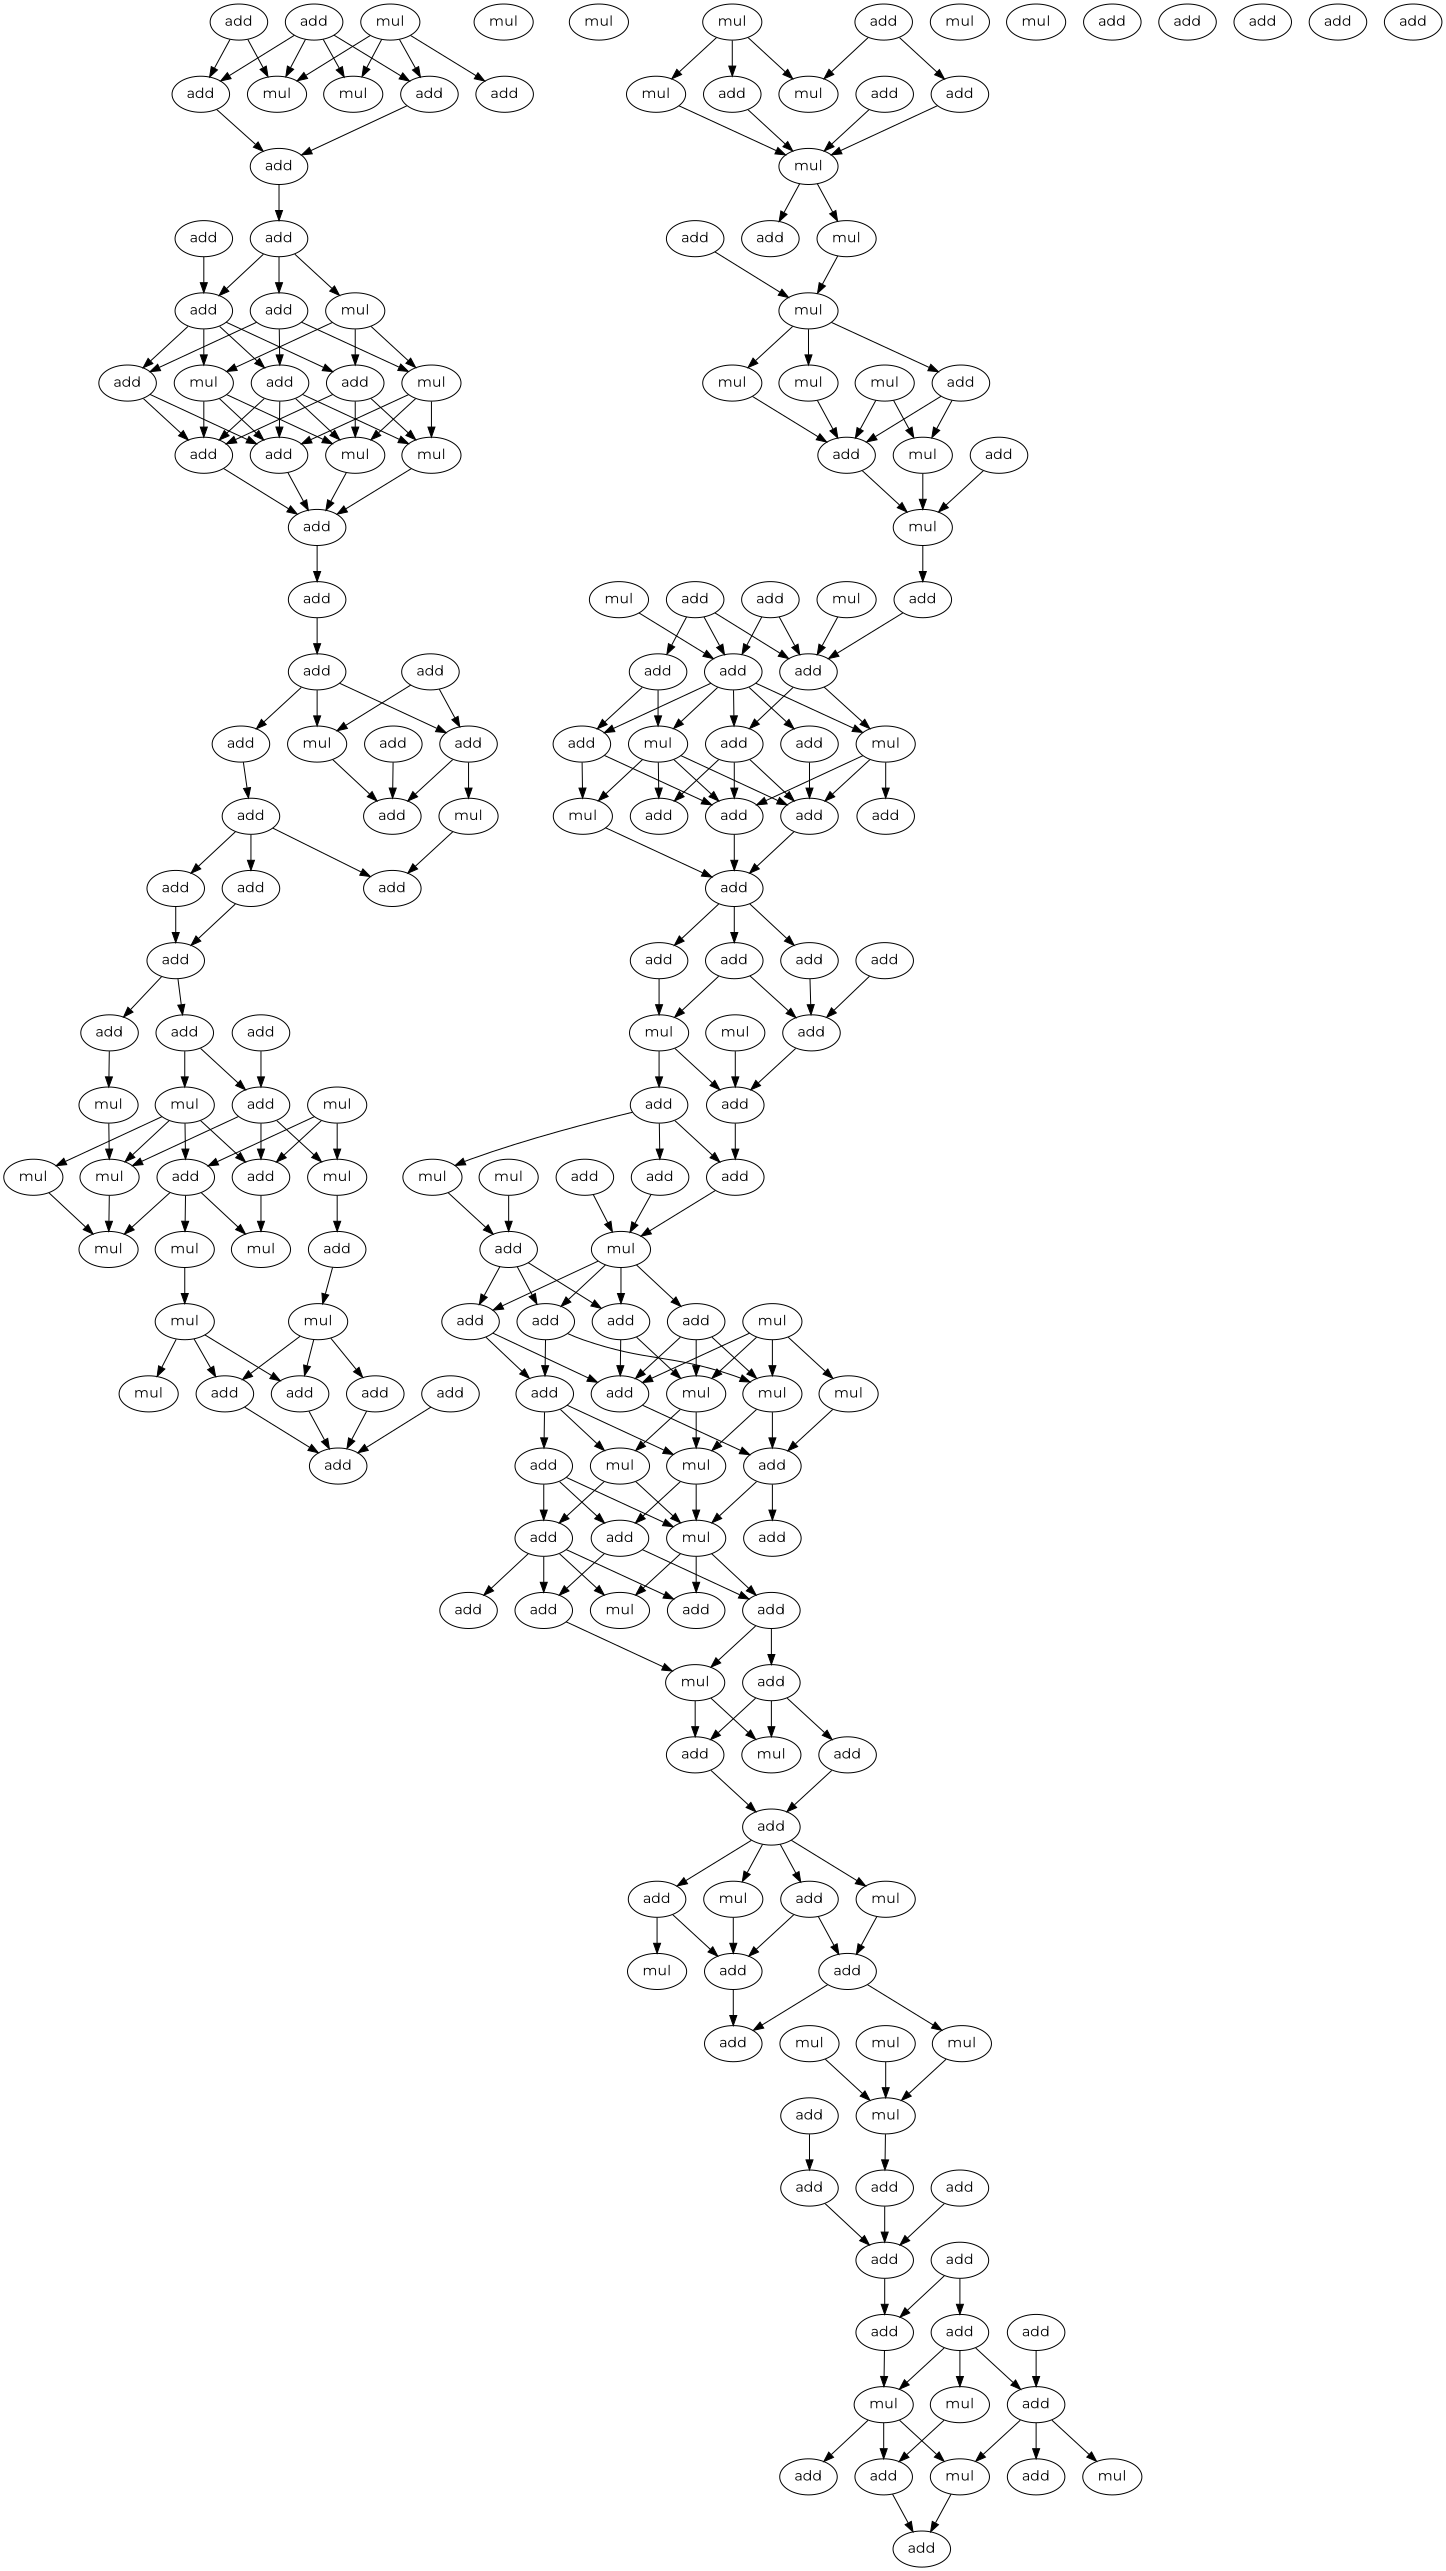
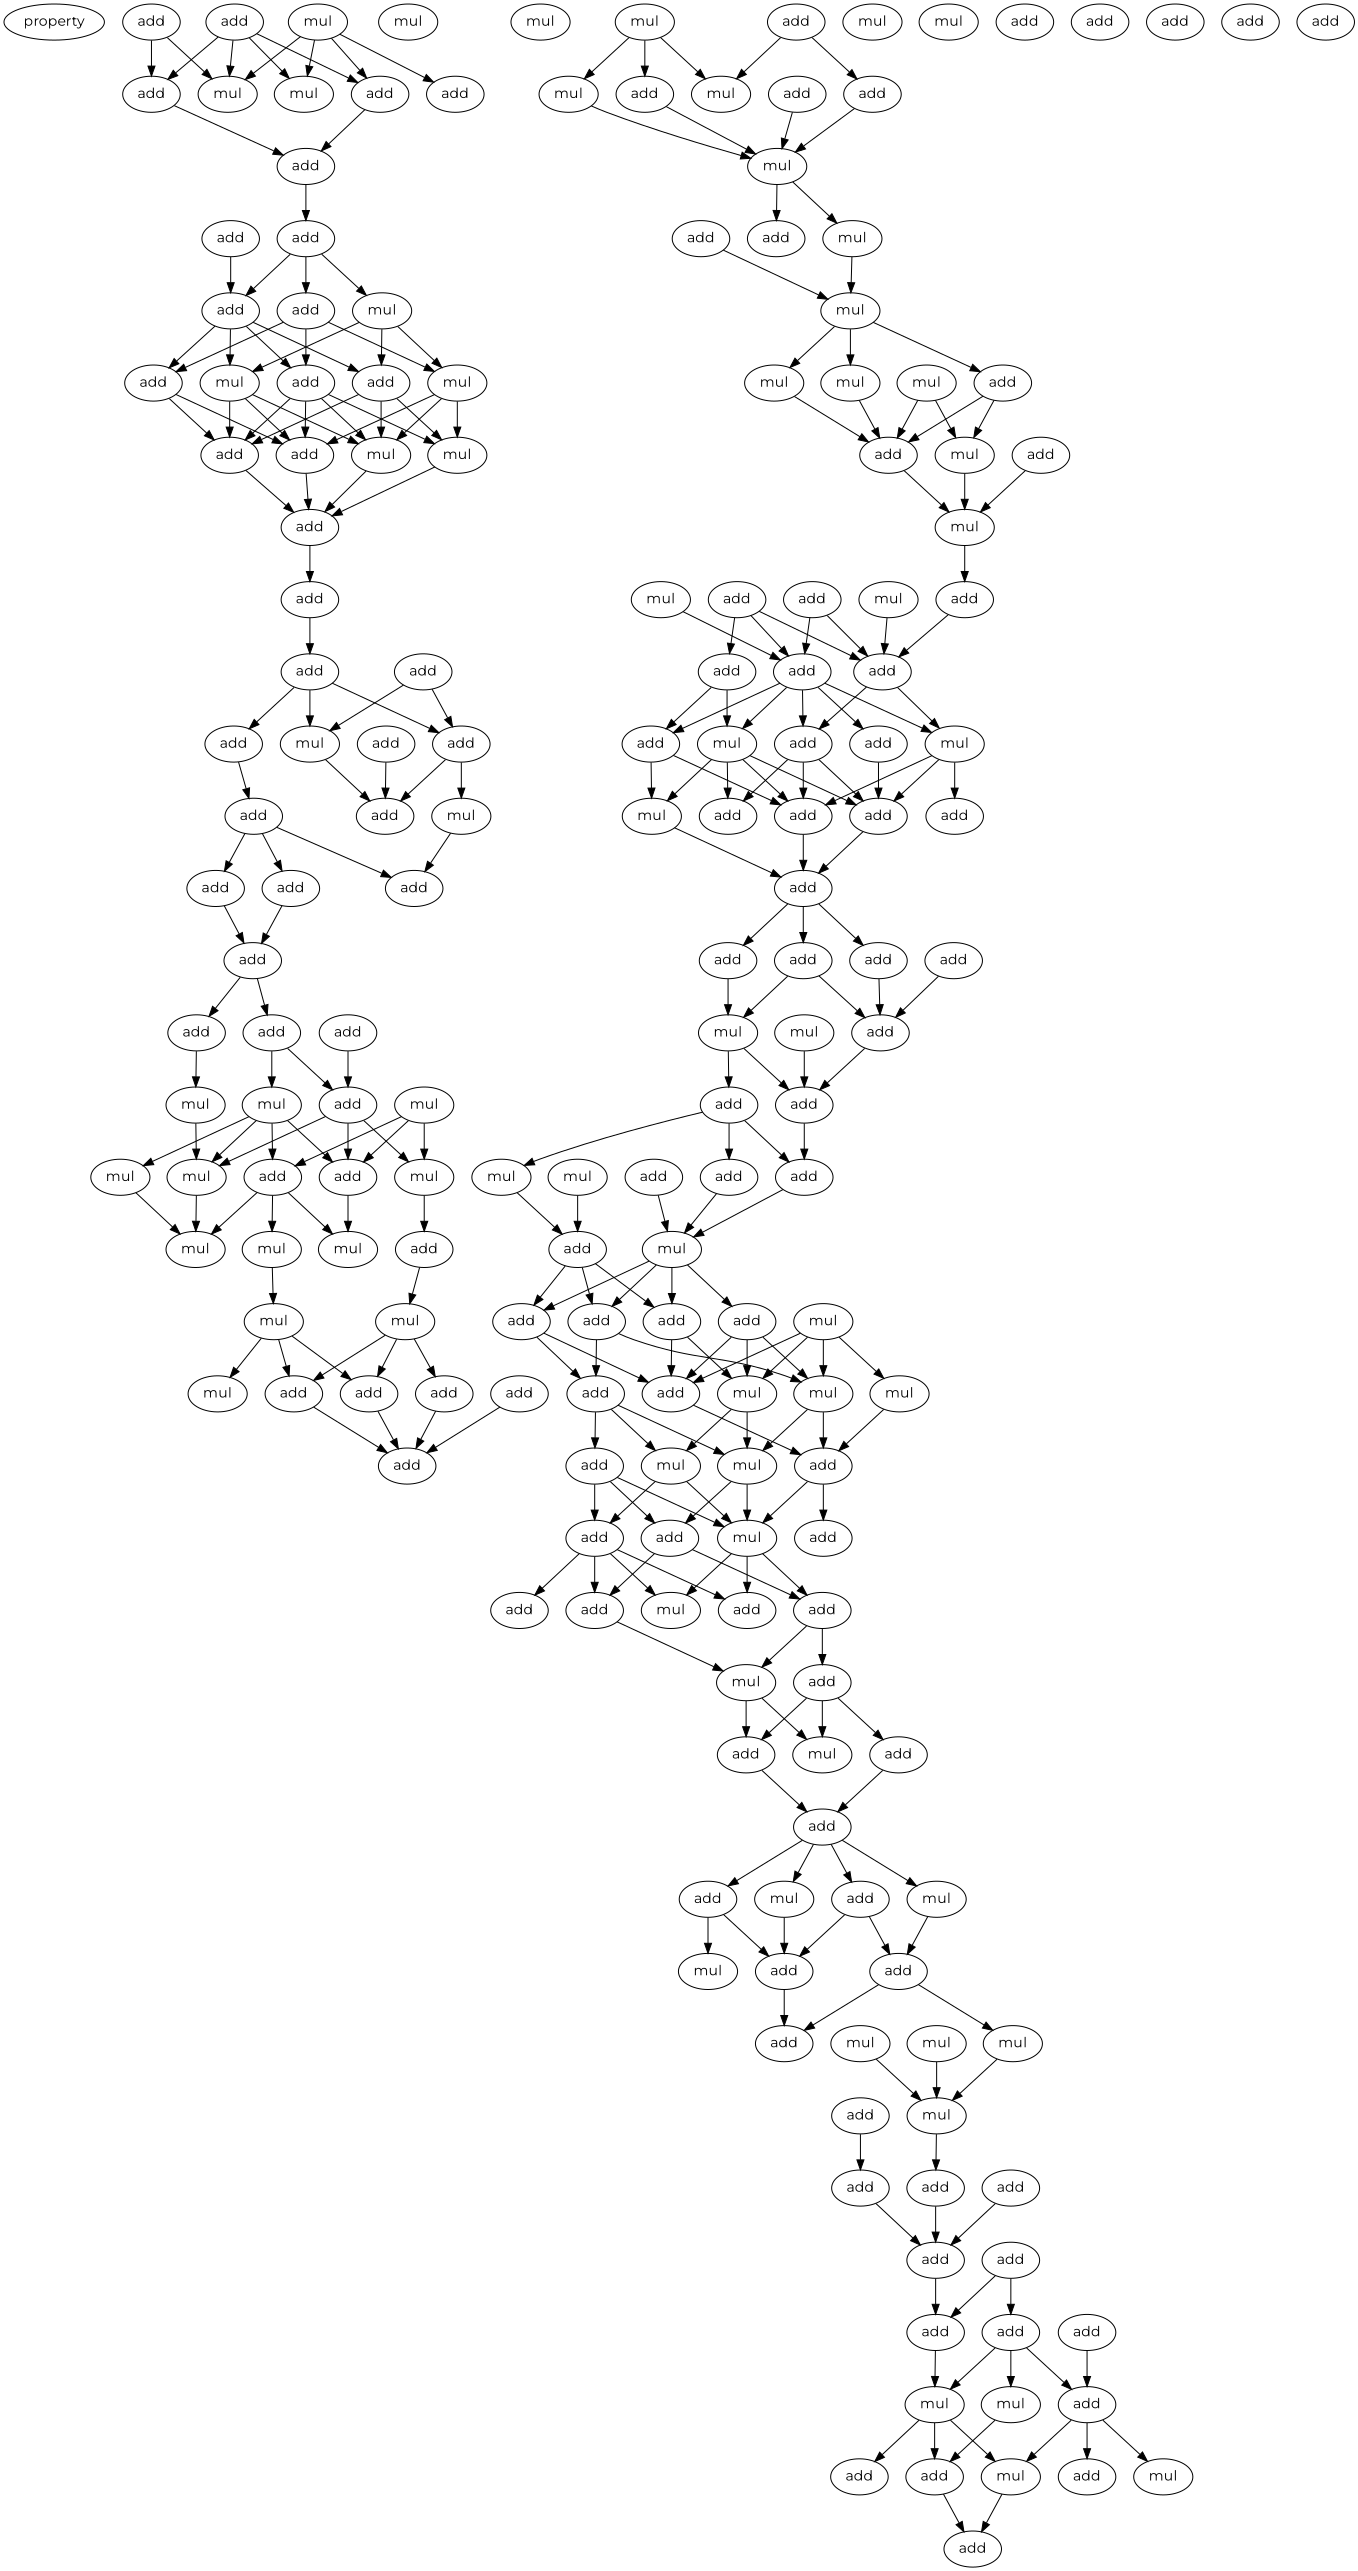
node "property": added
